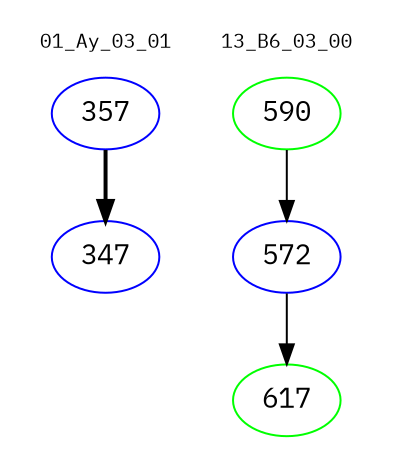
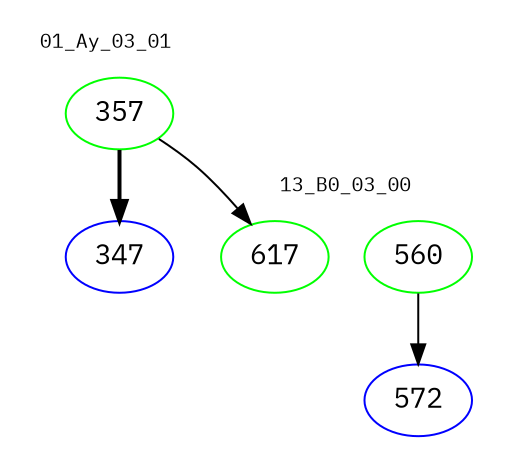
cluster "13_B6_03_00": label "13_B6_03_00" -> "13_B0_03_00"
node "357": color blue -> green
node "590": label "590" -> "560"
edge "572" -> "617": now "357" -> "617"
